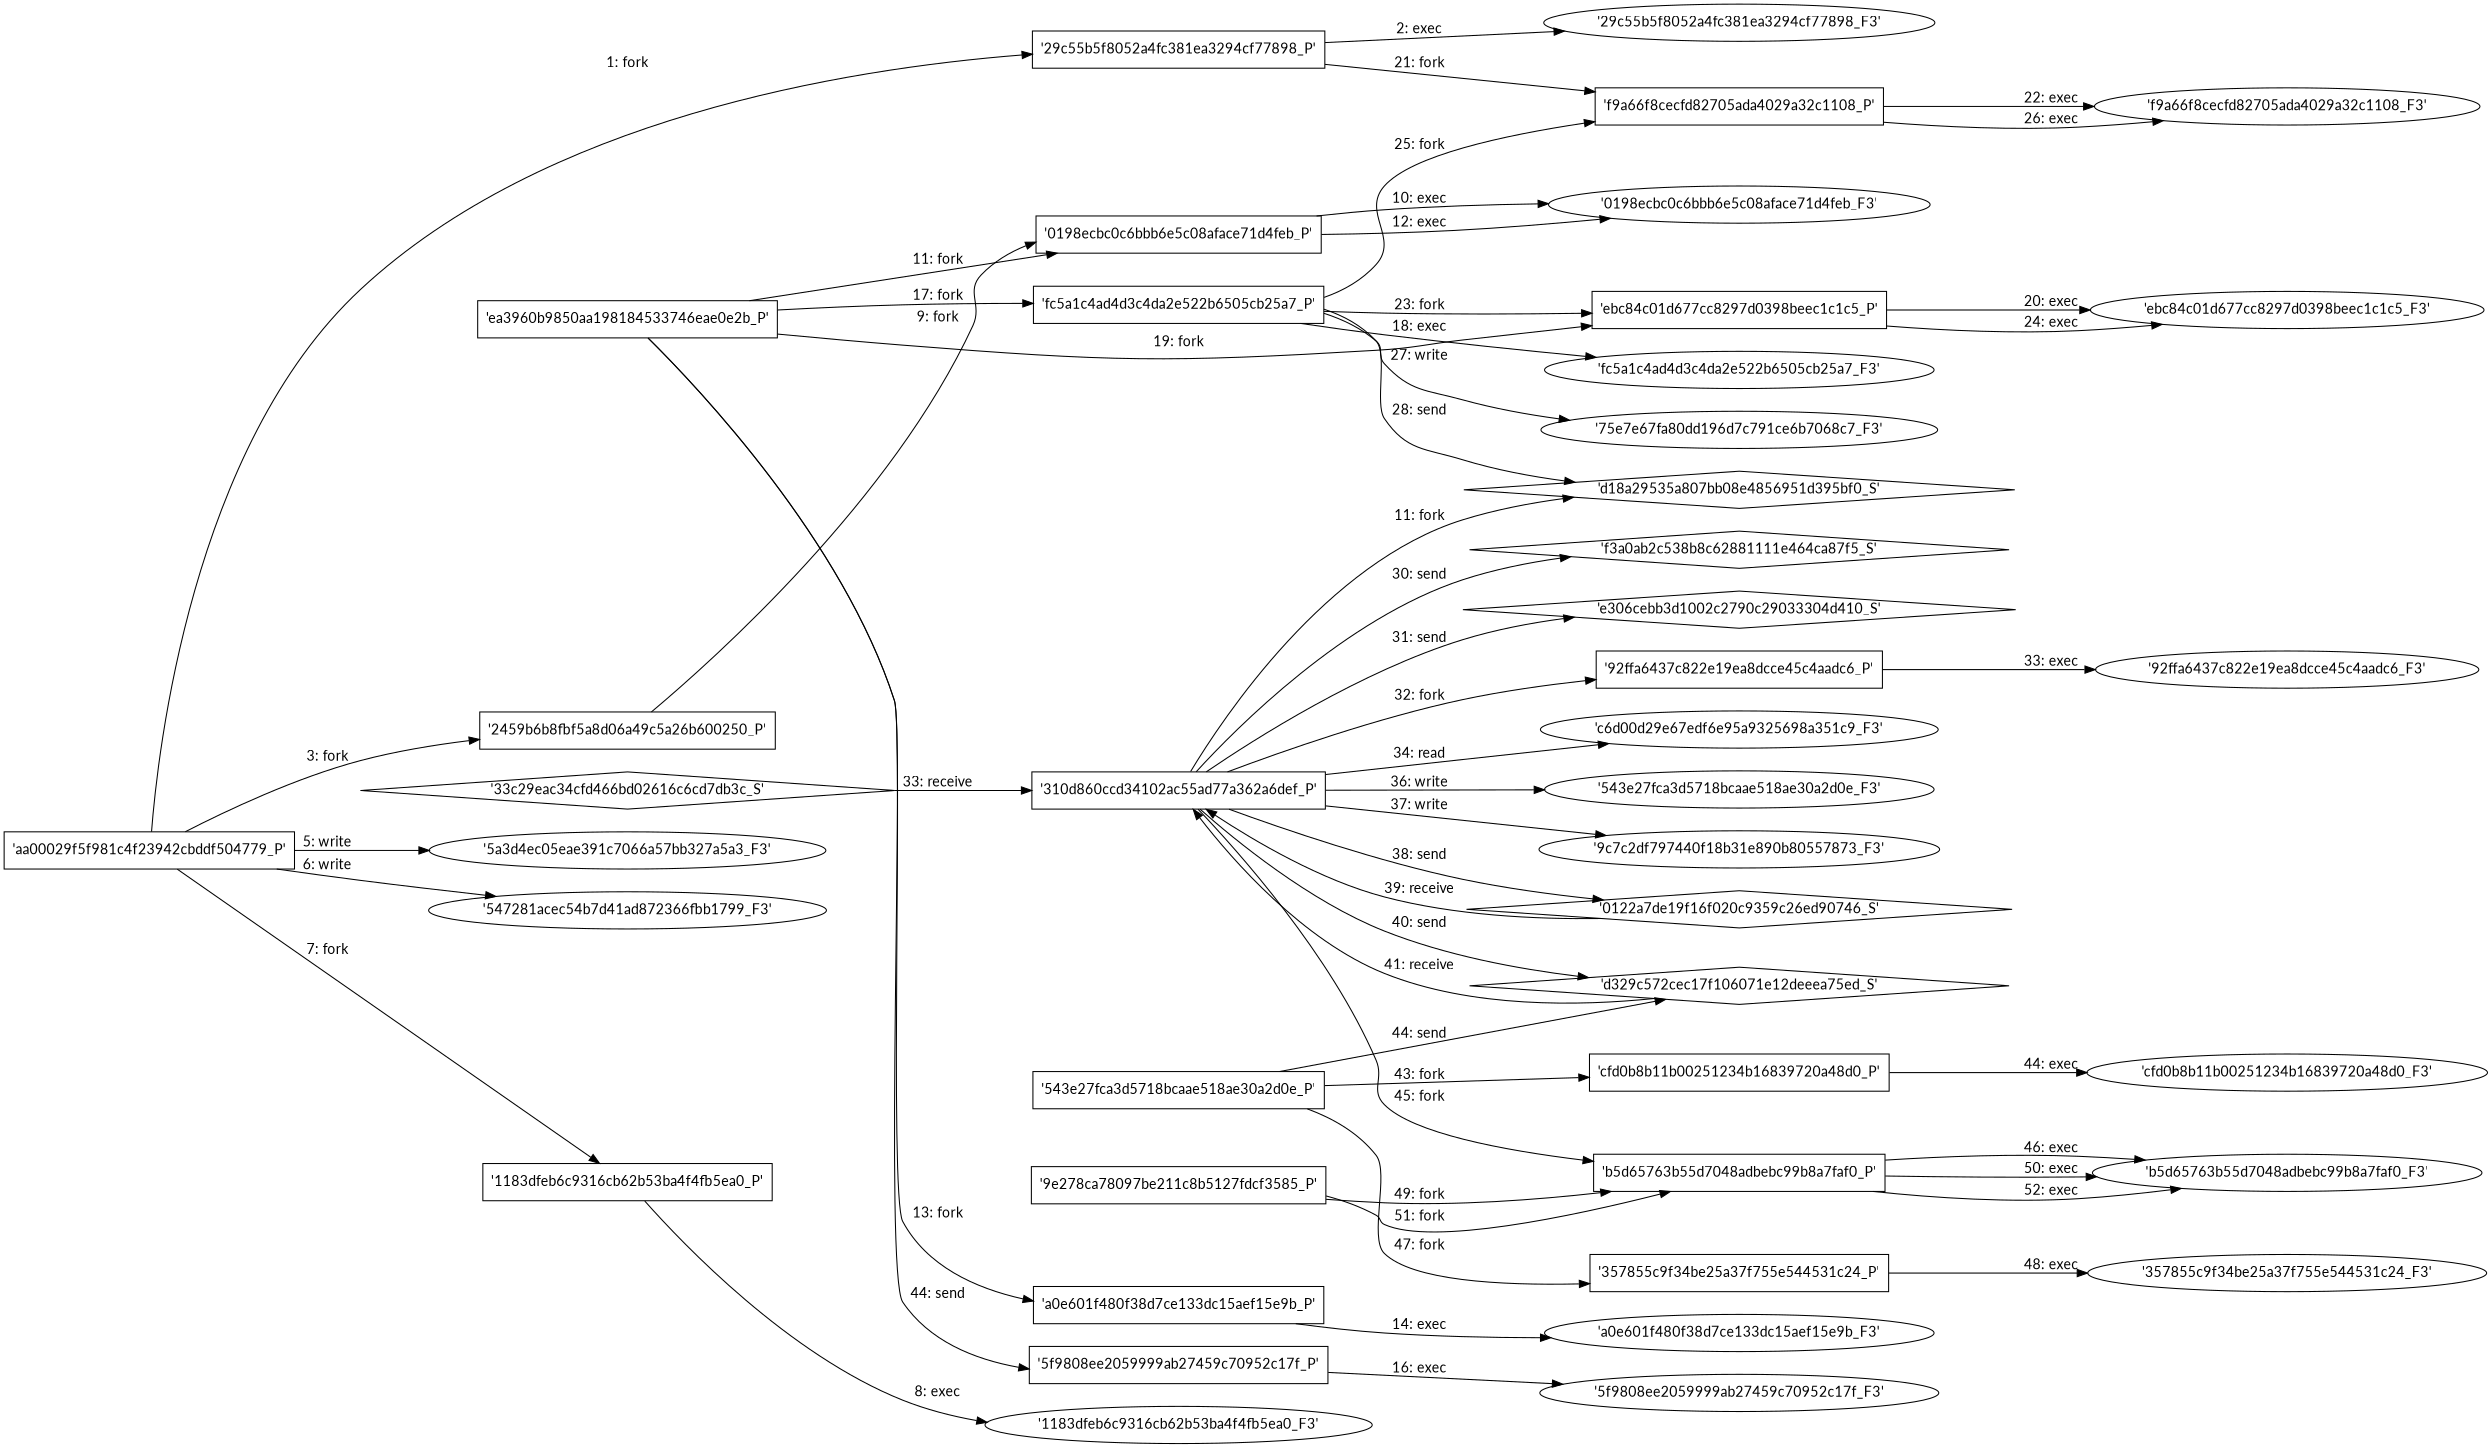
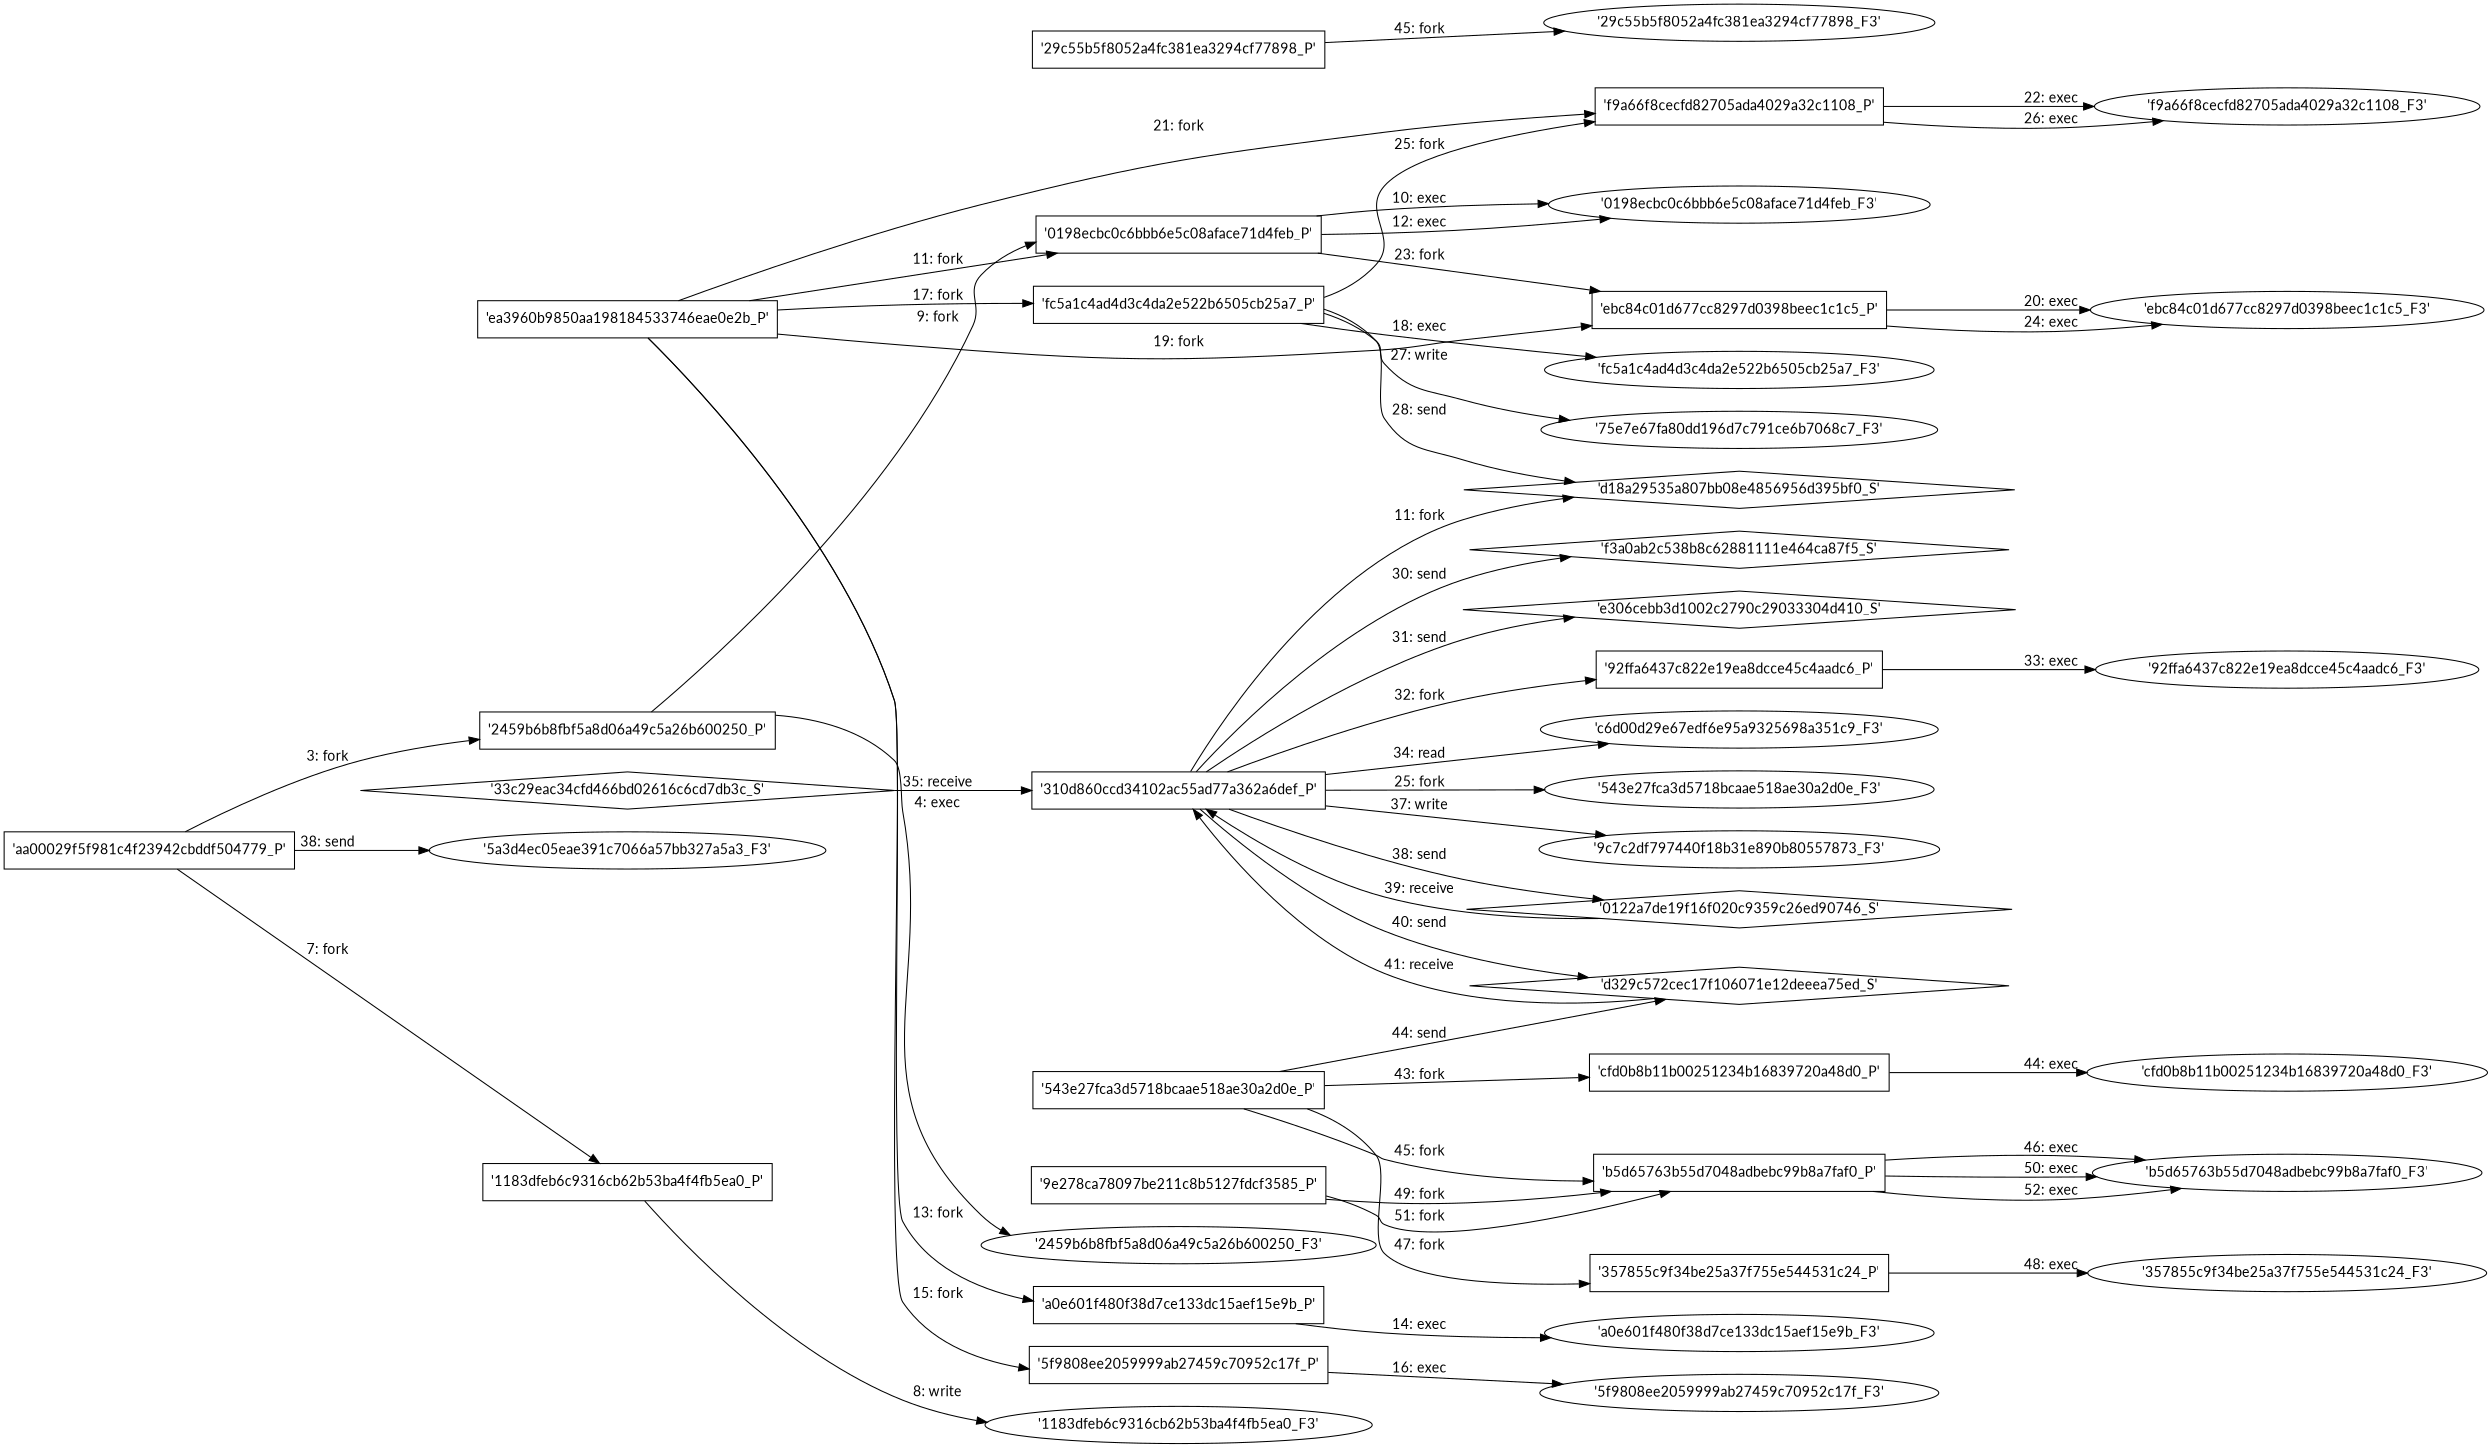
edge "'29c55b5f8052a4fc381ea3294cf77898_P'" -> "'29c55b5f8052a4fc381ea3294cf77898_F3'": label "2: exec" -> "45: fork"
edge "'29c55b5f8052a4fc381ea3294cf77898_P'" -> "'f9a66f8cecfd82705ada4029a32c1108_P'": now "'ea3960b9850aa198184533746eae0e2b_P'" -> "'f9a66f8cecfd82705ada4029a32c1108_P'"
edge "'aa00029f5f981c4f23942cbddf504779_P'" -> "'29c55b5f8052a4fc381ea3294cf77898_P'": removed, label "1: fork"
edge "'fc5a1c4ad4d3c4da2e522b6505cb25a7_P'" -> "'ebc84c01d677cc8297d0398beec1c1c5_P'": now "'0198ecbc0c6bbb6e5c08aface71d4feb_P'" -> "'ebc84c01d677cc8297d0398beec1c1c5_P'"
node "'d18a29535a807bb08e4856951d395bf0_S'": label "'d18a29535a807bb08e4856951d395bf0_S'" -> "'d18a29535a807bb08e4856956d395bf0_S'"
edge "'33c29eac34cfd466bd02616c6cd7db3c_S'" -> "'310d860ccd34102ac55ad77a362a6def_P'": label "33: receive" -> "35: receive"
edge "'310d860ccd34102ac55ad77a362a6def_P'" -> "'543e27fca3d5718bcaae518ae30a2d0e_F3'": label "36: write" -> "25: fork"
edge "'aa00029f5f981c4f23942cbddf504779_P'" -> "'5a3d4ec05eae391c7066a57bb327a5a3_F3'": label "5: write" -> "38: send"
node "'547281acec54b7d41ad872366fbb1799_F3'": removed
edge "'310d860ccd34102ac55ad77a362a6def_P'" -> "'b5d65763b55d7048adbebc99b8a7faf0_P'": now "'543e27fca3d5718bcaae518ae30a2d0e_P'" -> "'b5d65763b55d7048adbebc99b8a7faf0_P'"
node "'2459b6b8fbf5a8d06a49c5a26b600250_F3'": added
edge "'ea3960b9850aa198184533746eae0e2b_P'" -> "'5f9808ee2059999ab27459c70952c17f_P'": label "44: send" -> "15: fork"
edge "'1183dfeb6c9316cb62b53ba4f4fb5ea0_P'" -> "'1183dfeb6c9316cb62b53ba4f4fb5ea0_F3'": label "8: exec" -> "8: write"
